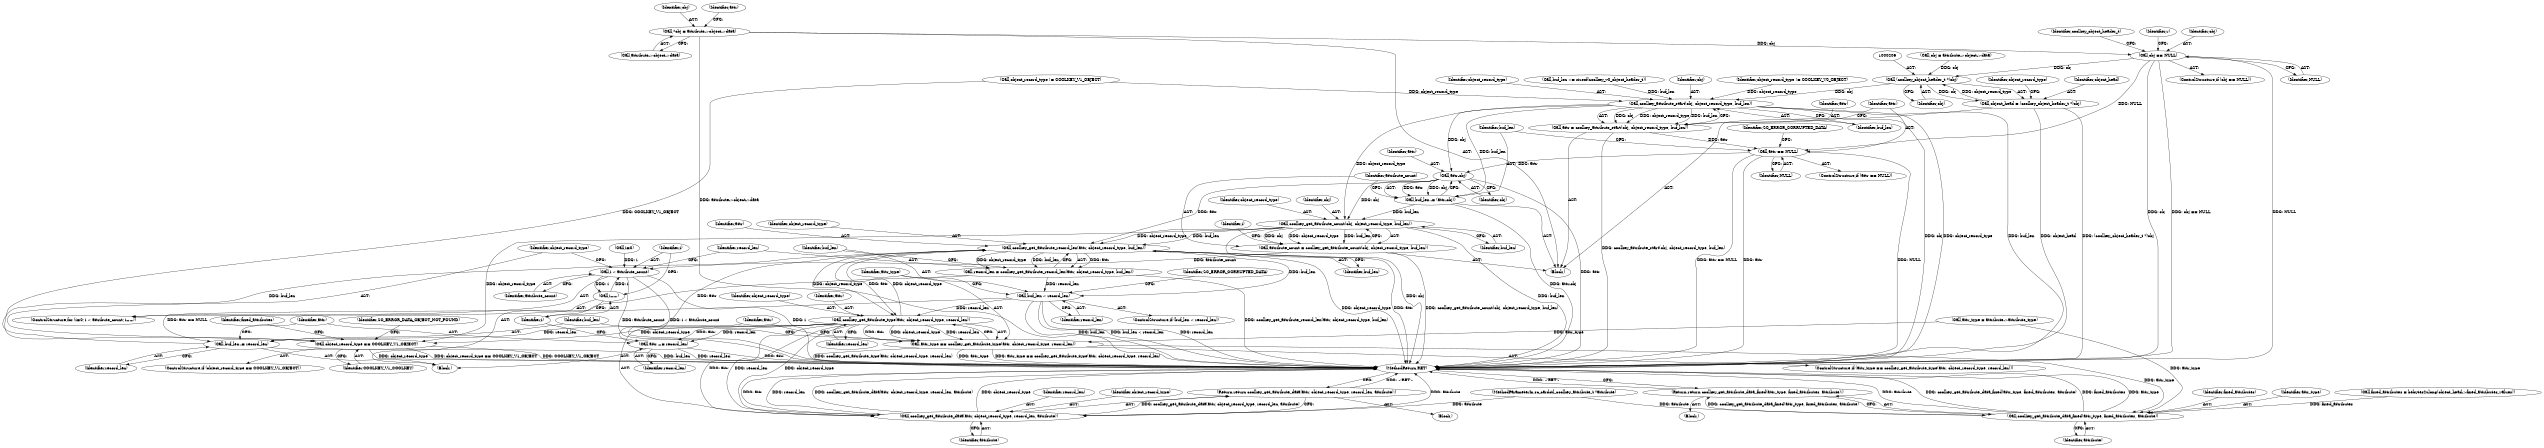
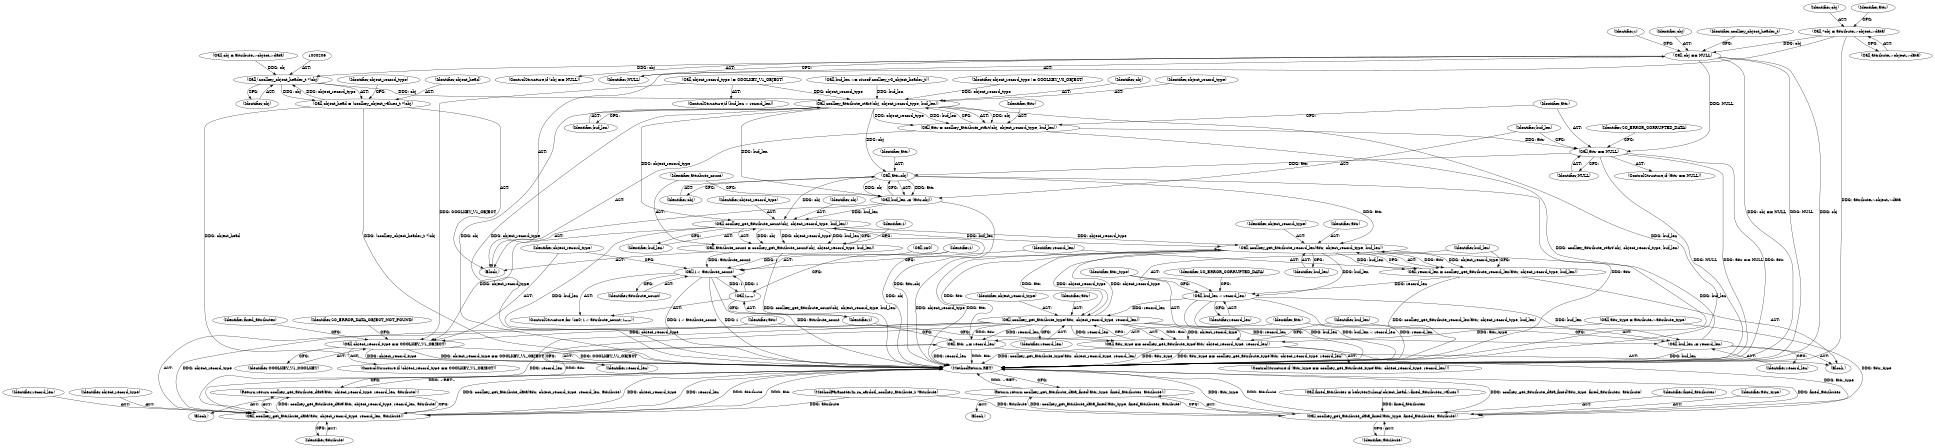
node "(Call,object_head = (coolkey_object_header_t *)obj)": label "(Call,object_head = (coolkey_object_header_t *)obj)" -> "(Call,object_head = (coolkey_object_values_t *)obj)"
edge "(Call,buf_len < record_len)" -> "(ControlStructure,if (buf_len < record_len))": now "(Call,object_record_type != COOLKEY_V1_OBJECT)" -> "(ControlStructure,if (buf_len < record_len))"
edge "(Call,buf_len < record_len)" -> "(Call,buf_len -= record_len)": label "DDG: attr == NULL" -> "DDG: buf_len"
